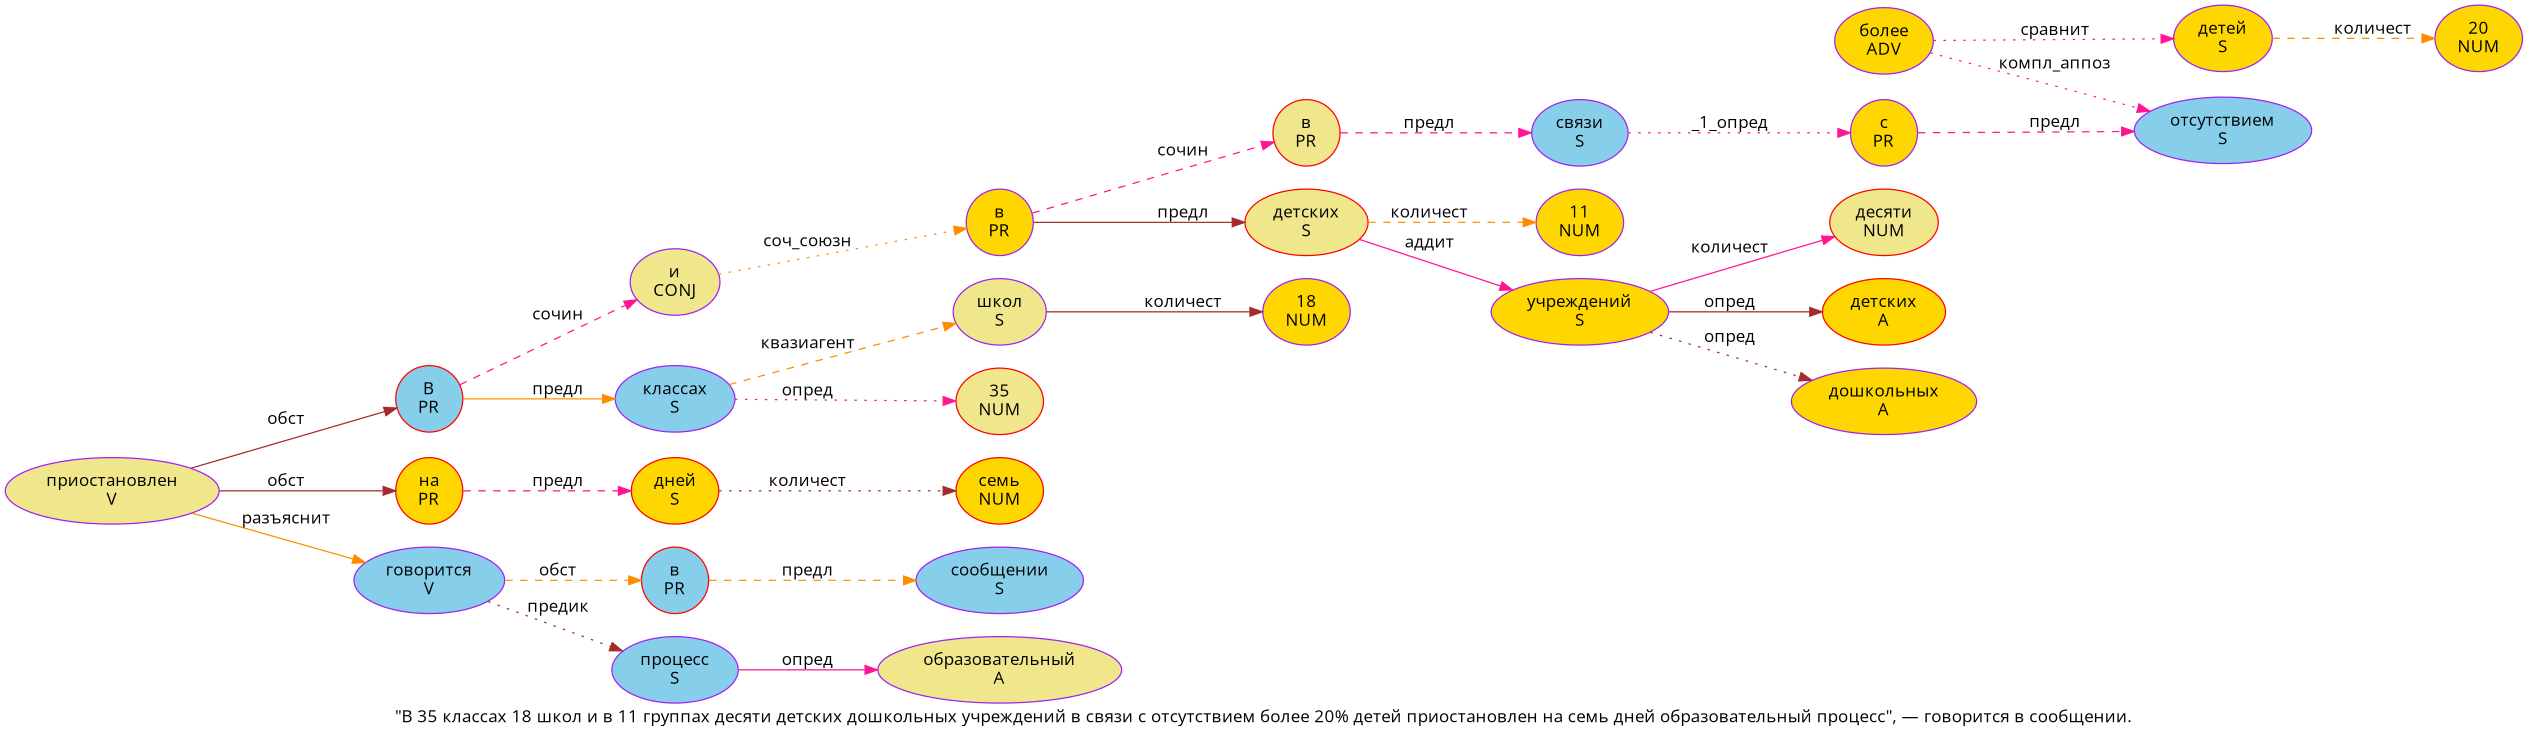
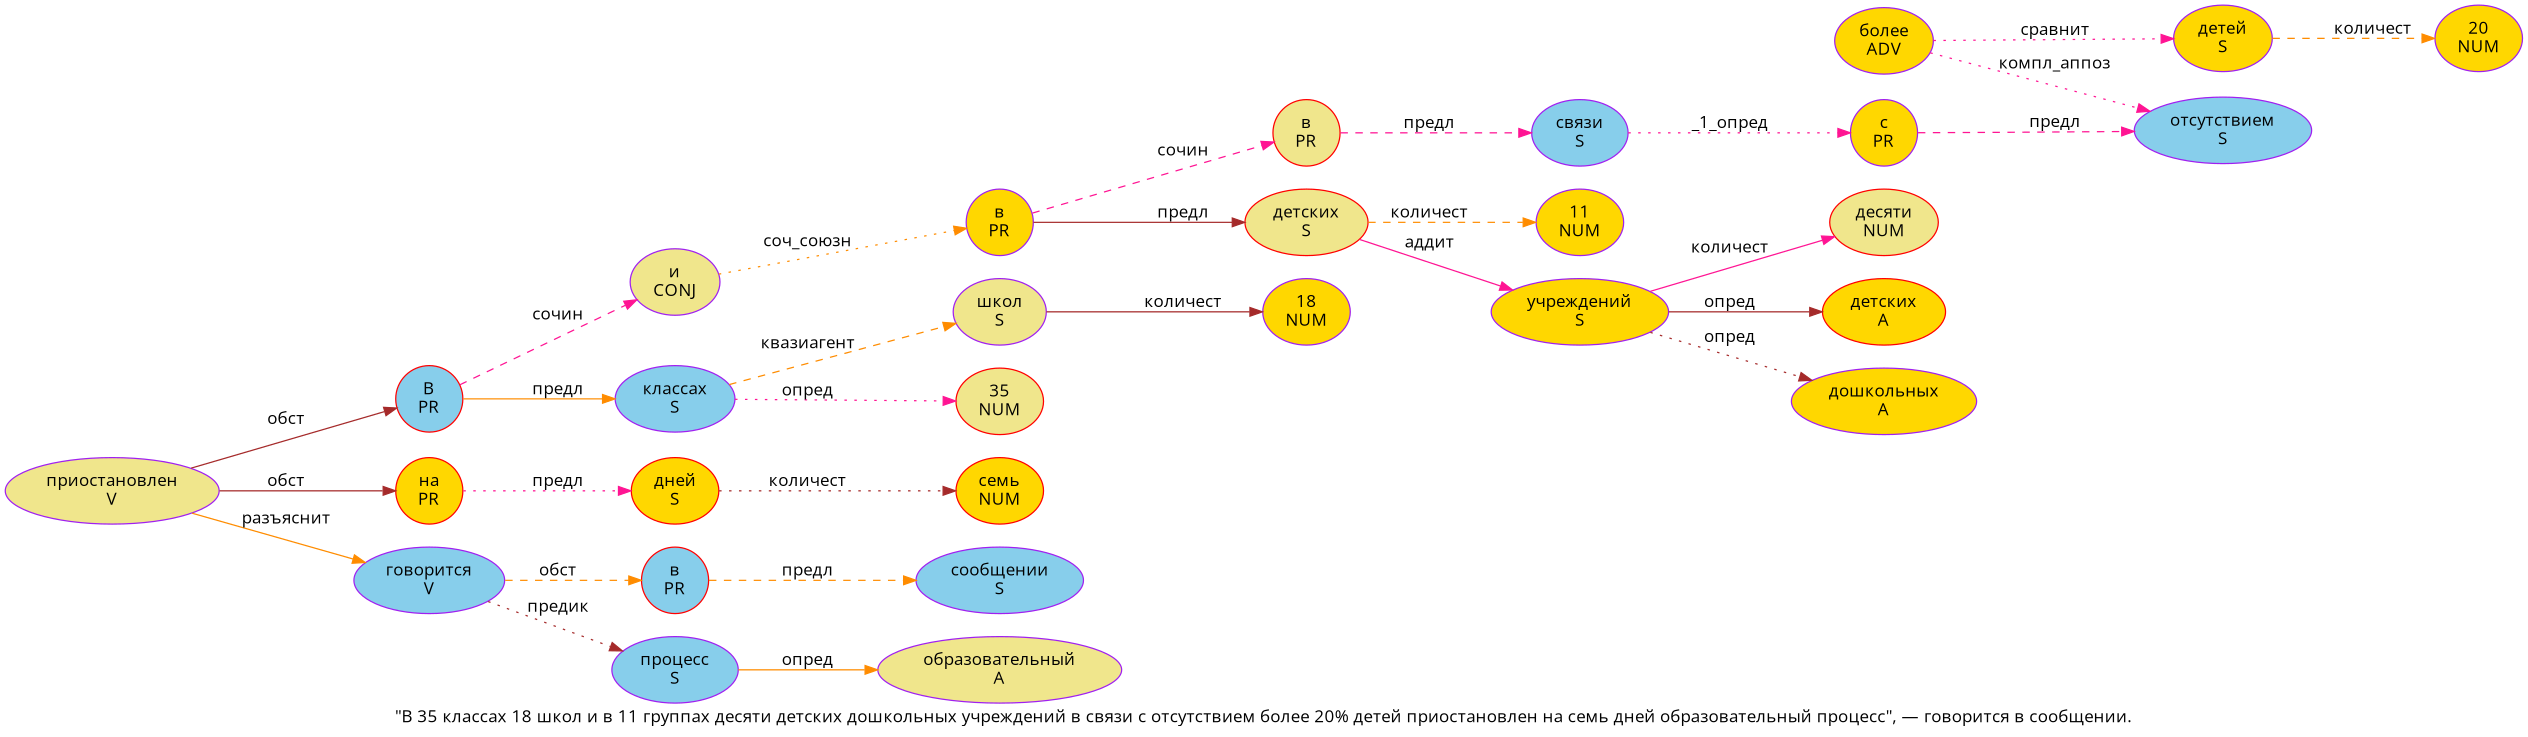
edge "на PR" -> "дней S": style dashed -> dotted
edge "процесс S" -> "образовательный A": color deeppink -> darkorange
